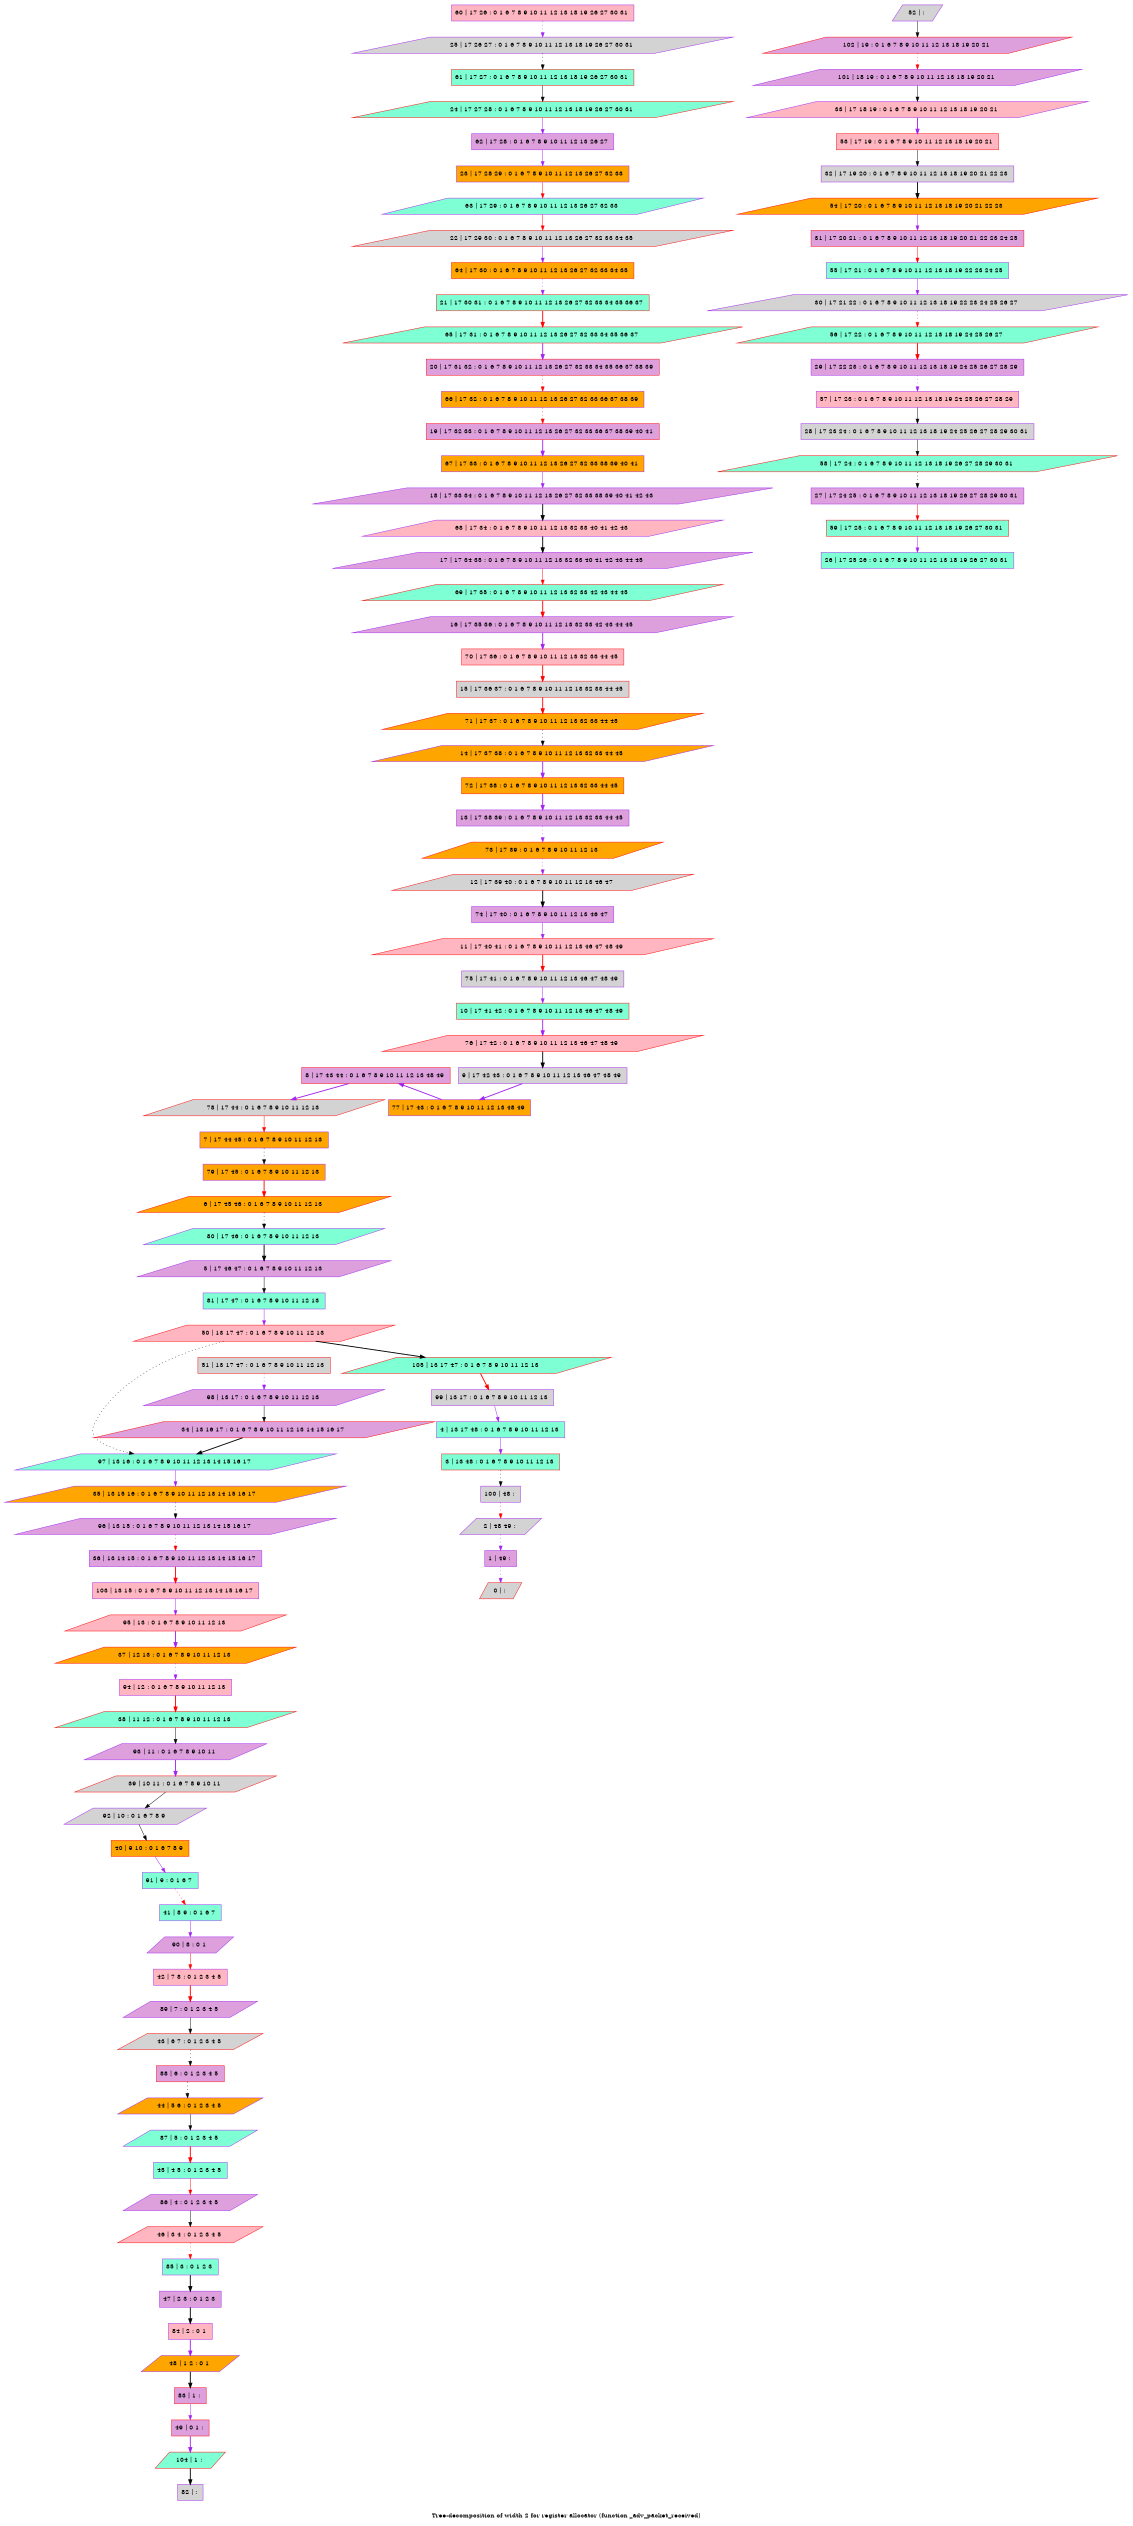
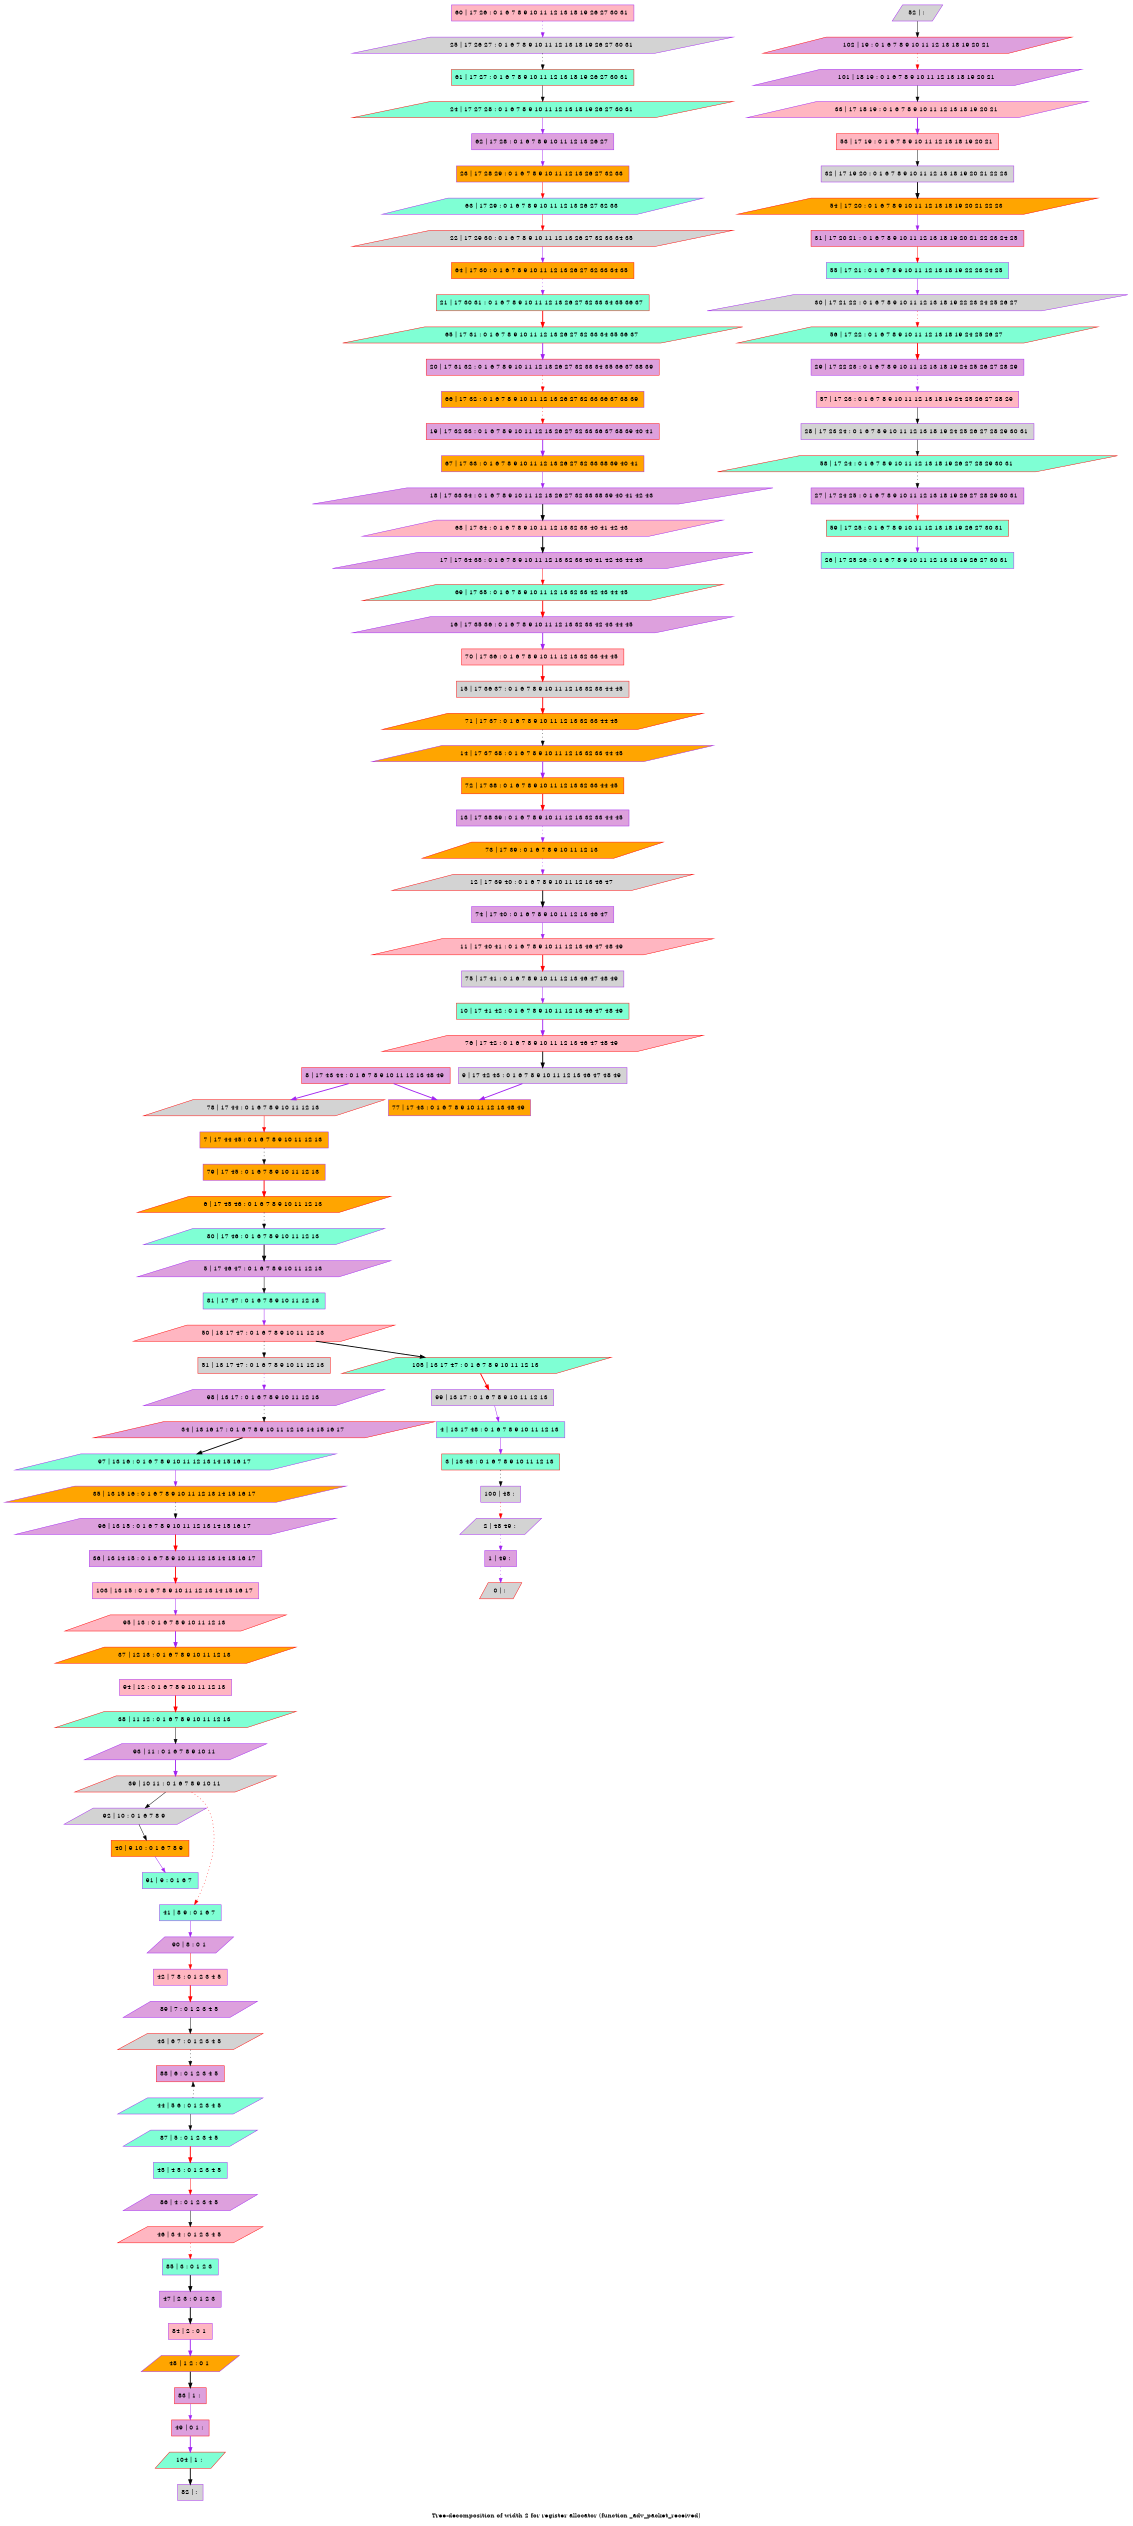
edge "72 | 17 38 : 0 1 6 7 8 9 10 11 12 13 32 33 44 45" -> "13 | 17 38 39 : 0 1 6 7 8 9 10 11 12 13 32 33 44 45": color purple -> red
edge "77 | 17 43 : 0 1 6 7 8 9 10 11 12 13 48 49" -> "8 | 17 43 44 : 0 1 6 7 8 9 10 11 12 13 48 49": reversed
edge "50 | 13 17 47 : 0 1 6 7 8 9 10 11 12 13" -> "97 | 13 16 : 0 1 6 7 8 9 10 11 12 13 14 15 16 17": now "50 | 13 17 47 : 0 1 6 7 8 9 10 11 12 13" -> "51 | 13 17 47 : 0 1 6 7 8 9 10 11 12 13"
edge "98 | 13 17 : 0 1 6 7 8 9 10 11 12 13" -> "34 | 13 16 17 : 0 1 6 7 8 9 10 11 12 13 14 15 16 17": style solid -> dotted
edge "96 | 13 15 : 0 1 6 7 8 9 10 11 12 13 14 15 16 17" -> "36 | 13 14 15 : 0 1 6 7 8 9 10 11 12 13 14 15 16 17": style dotted -> bold
edge "37 | 12 13 : 0 1 6 7 8 9 10 11 12 13" -> "94 | 12 : 0 1 6 7 8 9 10 11 12 13": removed
edge "91 | 9 : 0 1 6 7" -> "41 | 8 9 : 0 1 6 7": now "39 | 10 11 : 0 1 6 7 8 9 10 11" -> "41 | 8 9 : 0 1 6 7"
edge "88 | 6 : 0 1 2 3 4 5" -> "44 | 5 6 : 0 1 2 3 4 5": reversed
node "44 | 5 6 : 0 1 2 3 4 5": fillcolor orange -> aquamarine
